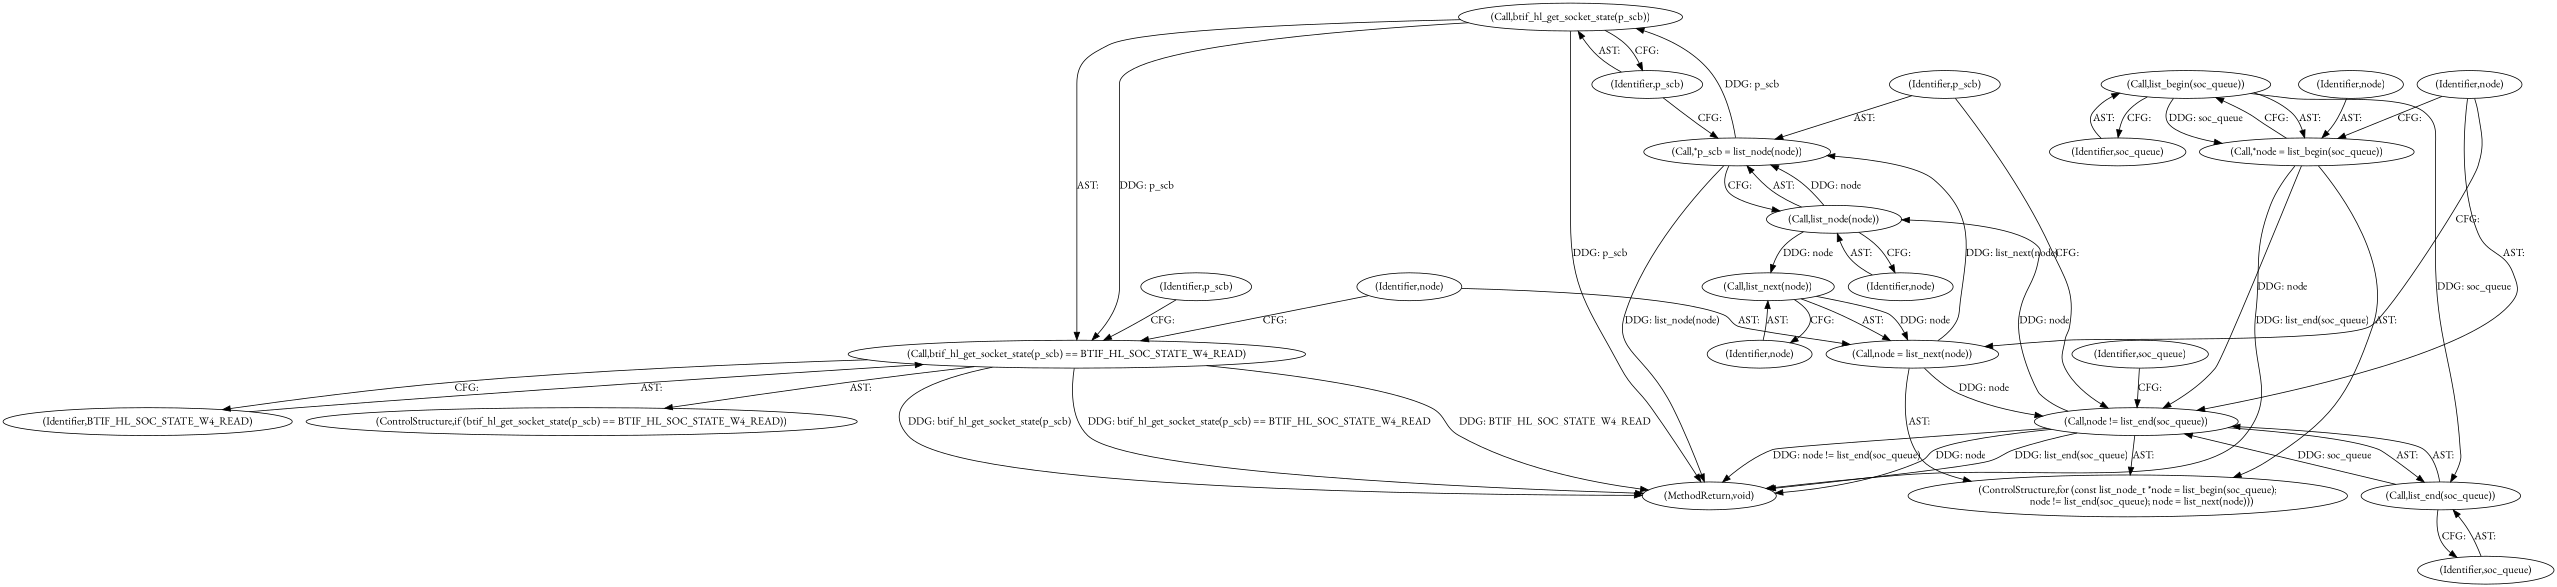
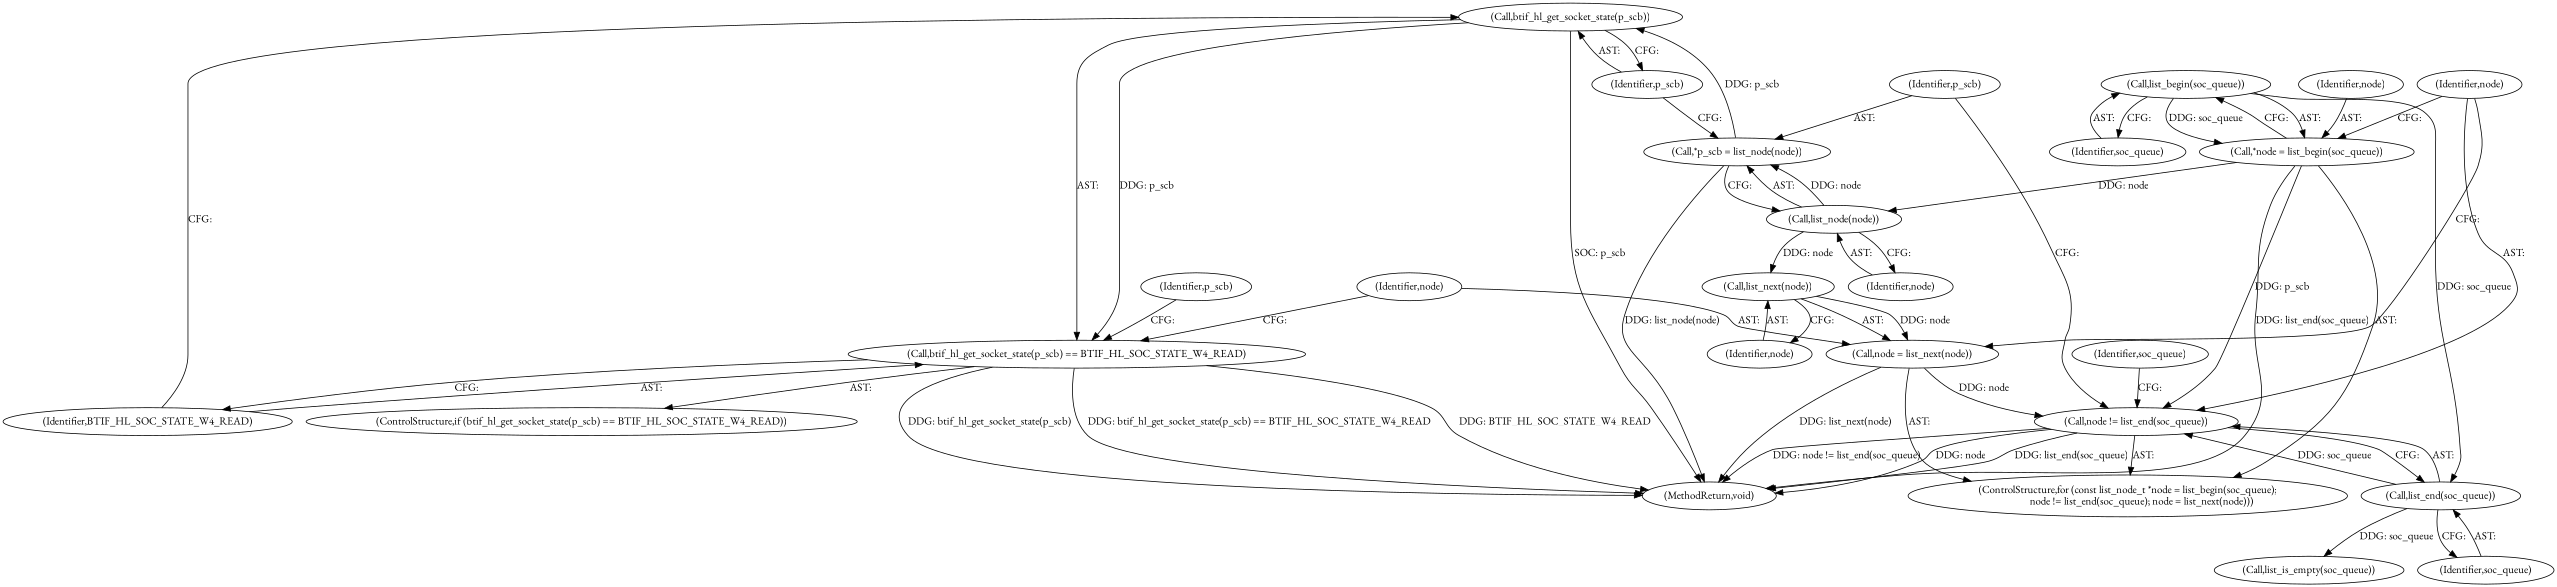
edge "(Identifier,BTIF_HL_SOC_STATE_W4_READ)" -> "(Call,btif_hl_get_socket_state(p_scb))": added, label "CFG:"
edge "(Call,node = list_next(node))" -> "(Call,*p_scb = list_node(node))": now "(Call,node = list_next(node))" -> "(MethodReturn,void)"
edge "(Call,btif_hl_get_socket_state(p_scb))" -> "(MethodReturn,void)": label "DDG: p_scb" -> "SOC: p_scb"
edge "(Call,node != list_end(soc_queue))" -> "(Call,list_node(node))": now "(Call,*node = list_begin(soc_queue))" -> "(Call,list_node(node))"
edge "(Call,*node = list_begin(soc_queue))" -> "(Call,node != list_end(soc_queue))": label "DDG: node" -> "DDG: p_scb"
edge "(Call,node != list_end(soc_queue))" -> "(Call,list_end(soc_queue))": label "AST: " -> "CFG: "
node "(Call,list_is_empty(soc_queue))": added
